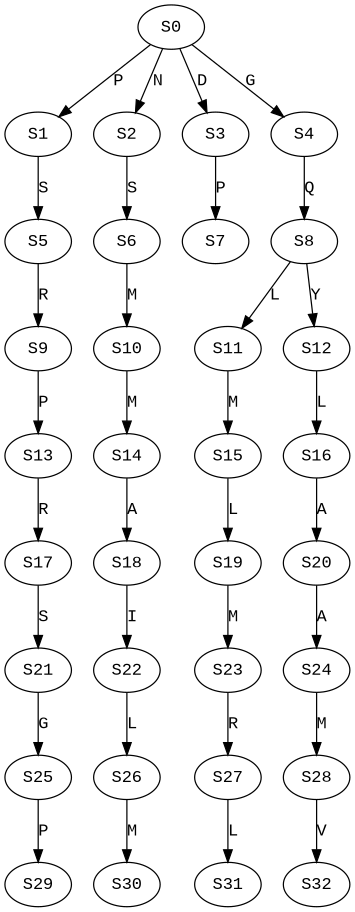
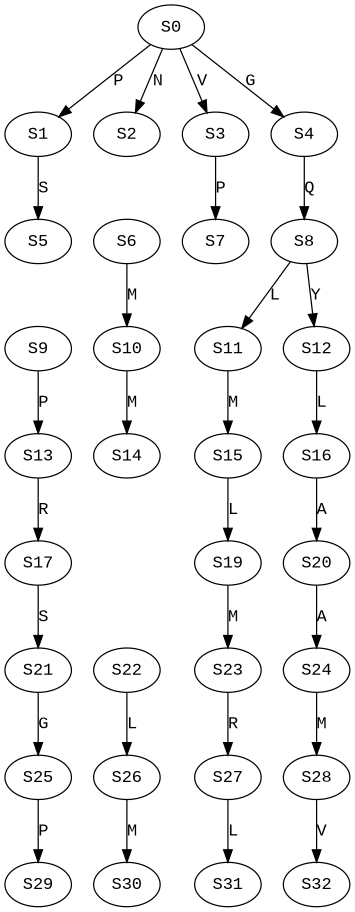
edge "S0" -> "S3": label "D" -> "V"
edge "S2" -> "S6": removed, label "S"
edge "S5" -> "S9": removed, label "R"
node "S18": removed
